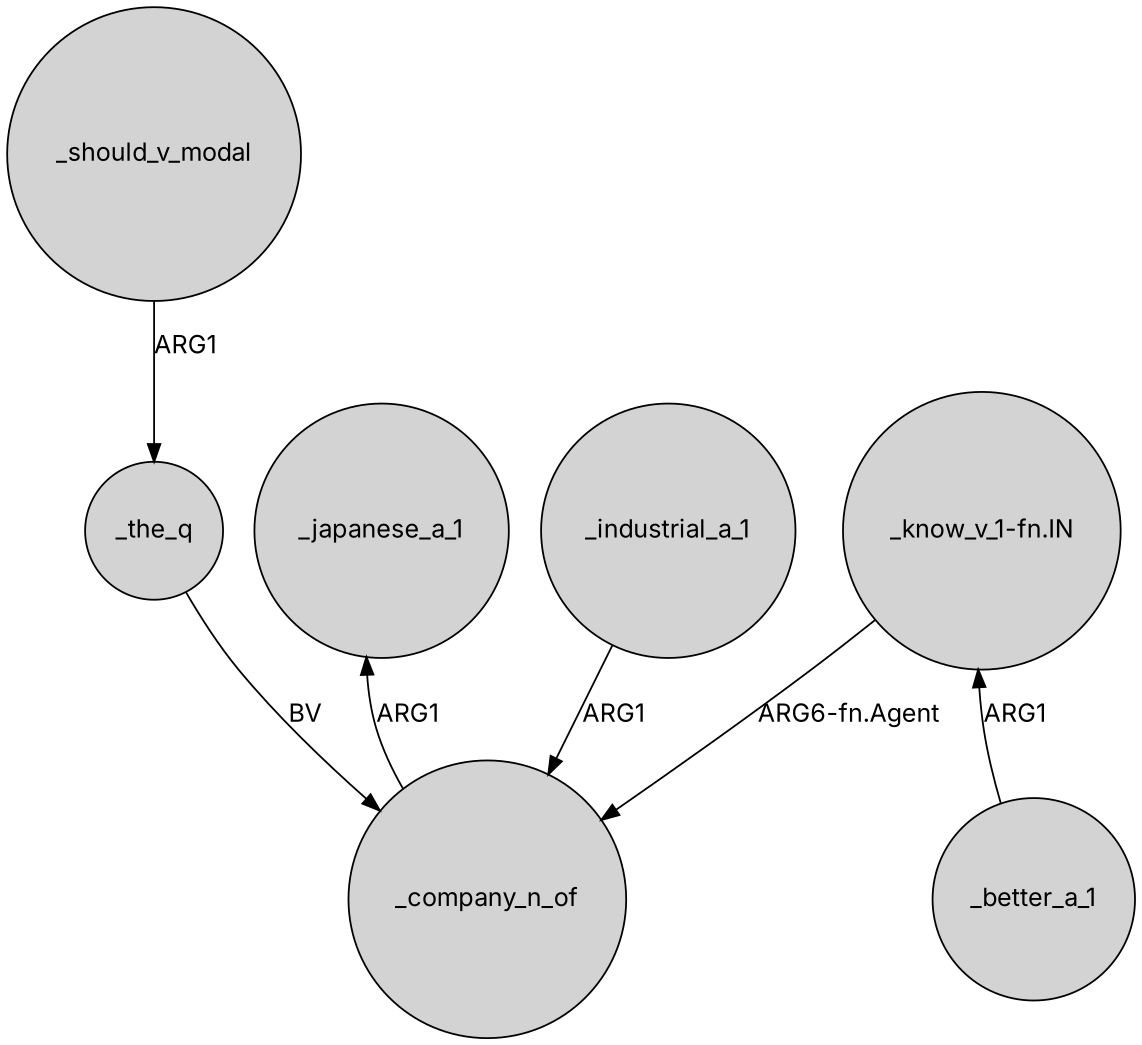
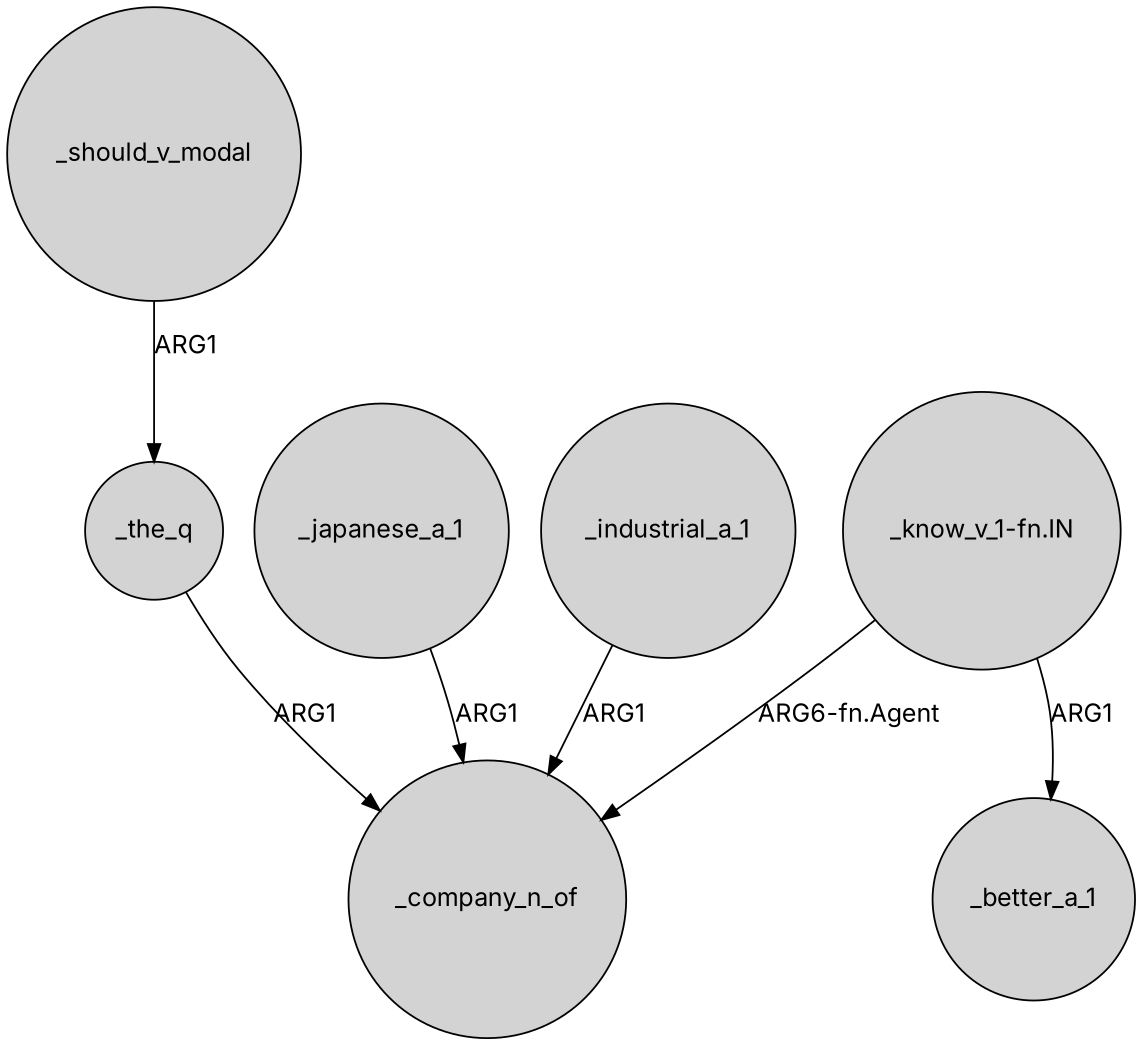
edge "_the_q" -> "_company_n_of": label "BV" -> "ARG1"
edge "_company_n_of" -> "_japanese_a_1": reversed
edge "_better_a_1" -> "_know_v_1-fn.IN": reversed
